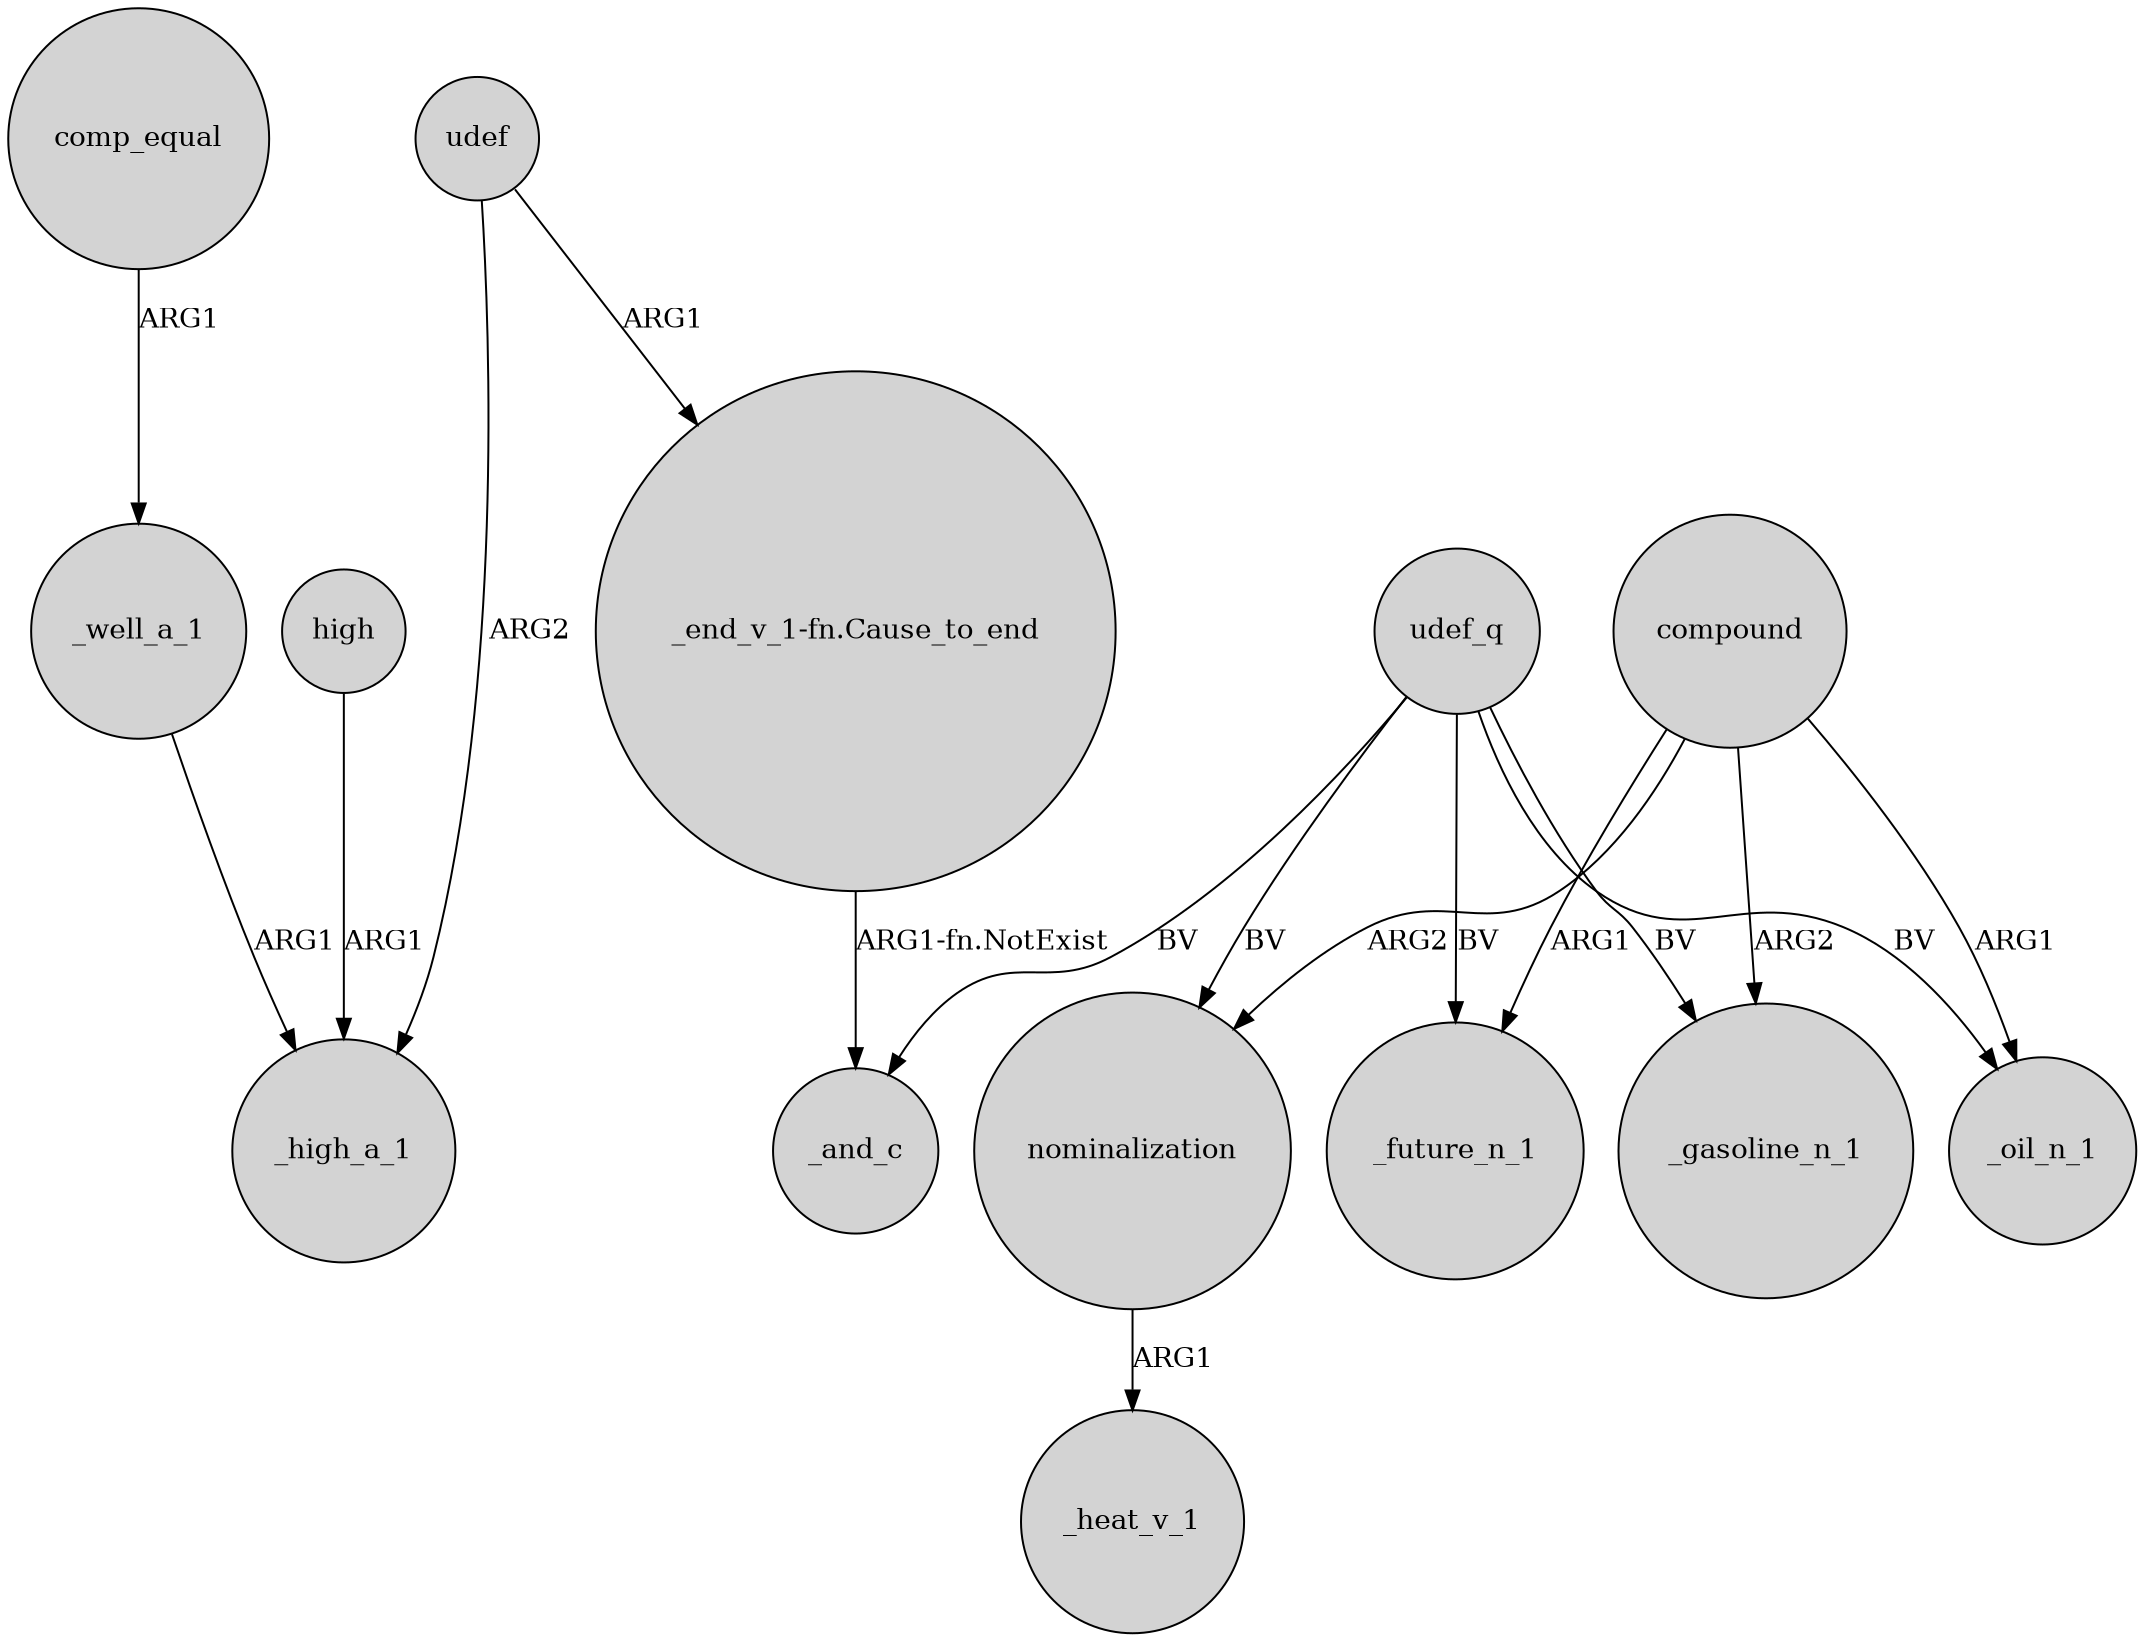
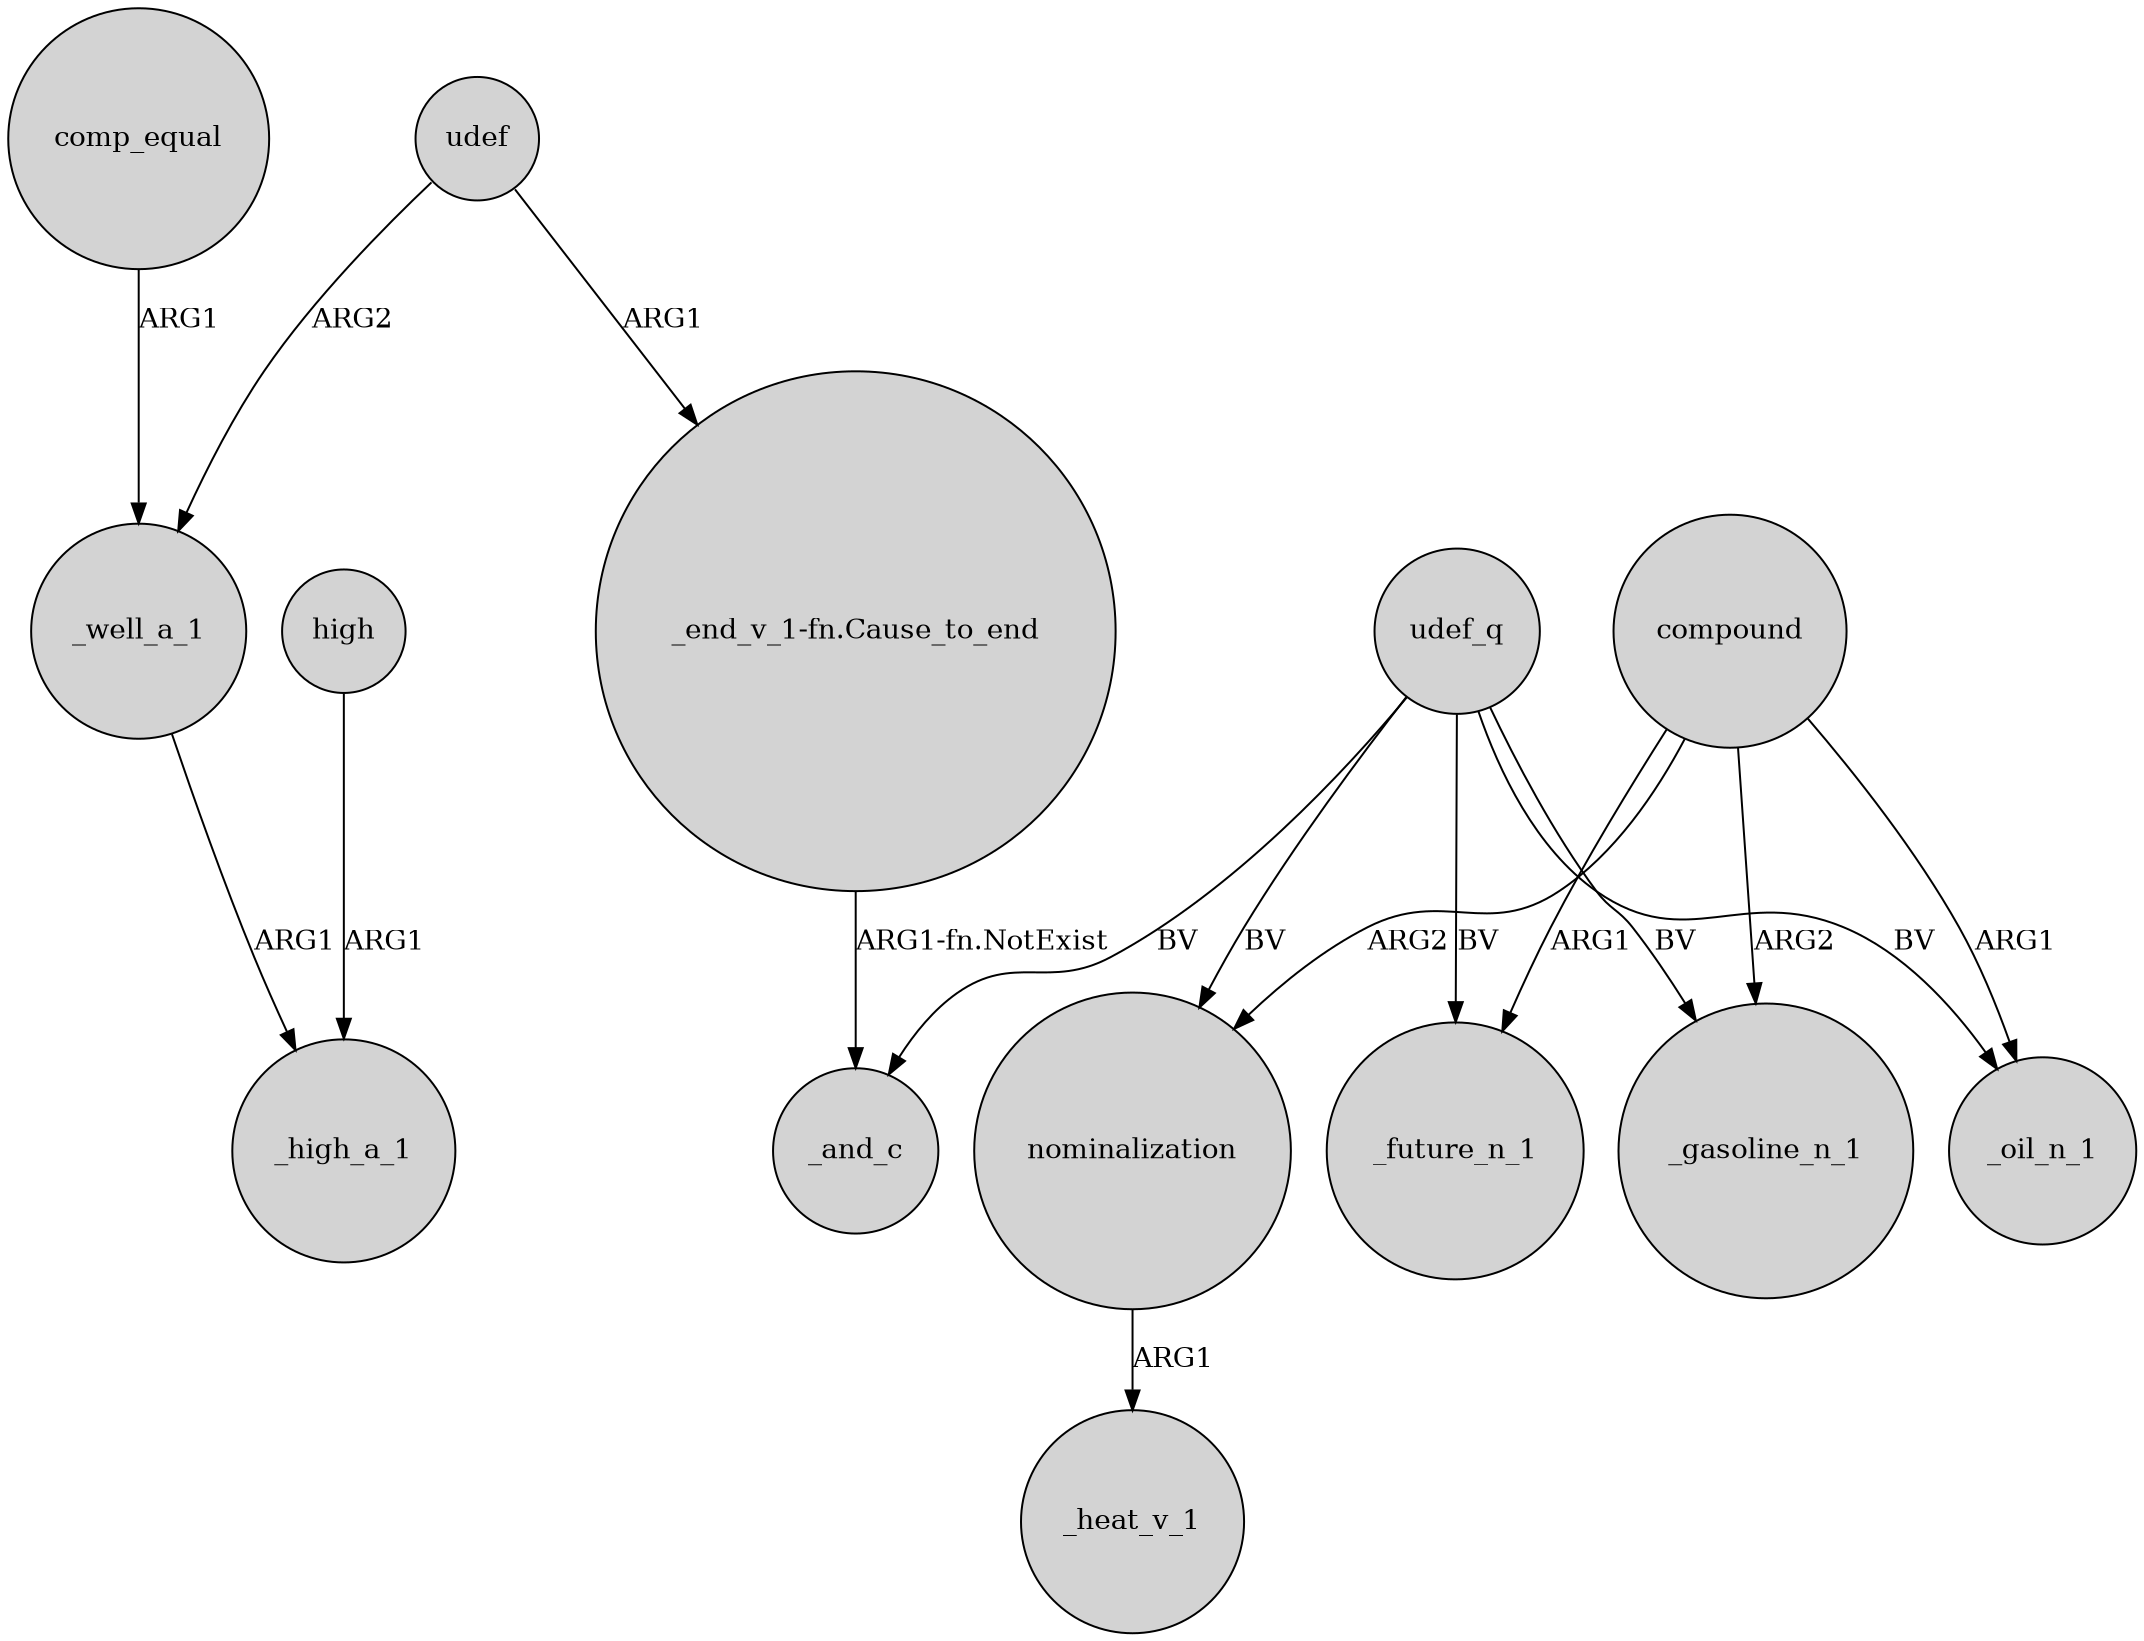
edge "udef" -> "_high_a_1": now "udef" -> "_well_a_1"
